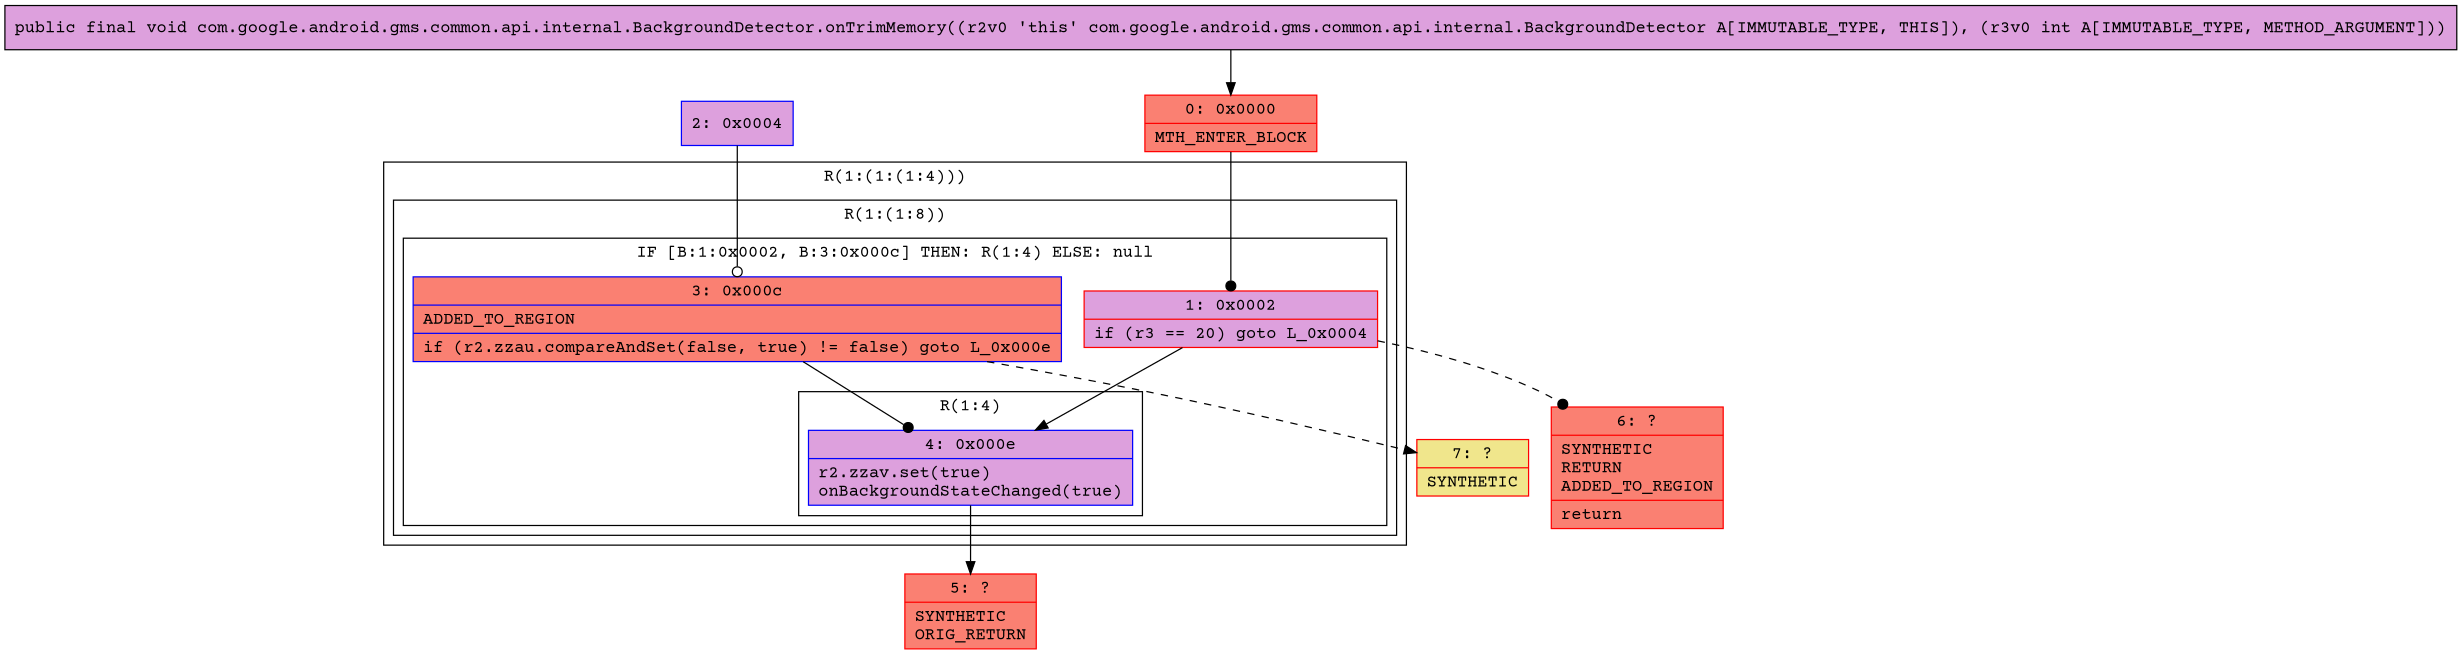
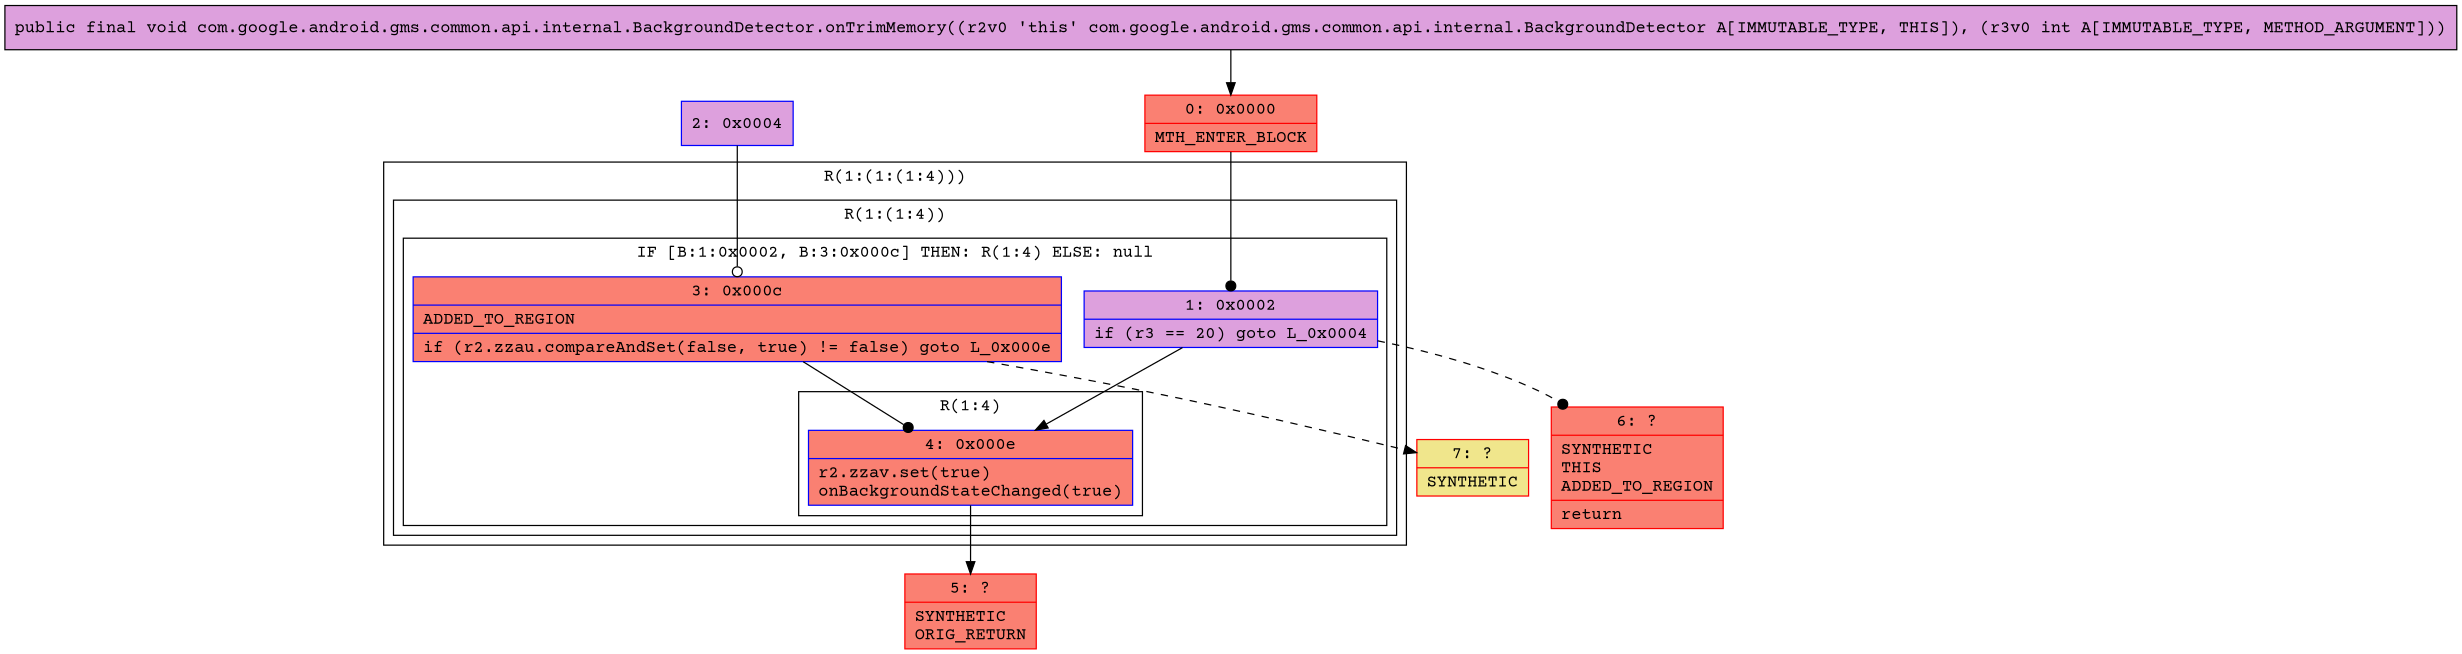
cluster "R(1:(1:8))": label "R(1:(1:8))" -> "R(1:(1:4))"
node "1: 0x0002": color red -> blue
node "6: ?": text "RETURN" -> "THIS"
node "4: 0x000e": fillcolor plum -> salmon
